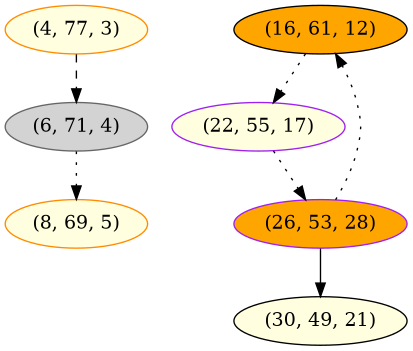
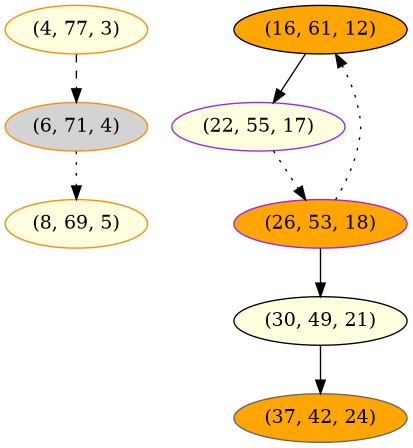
edge "(16, 61, 12)" -> "(22, 55, 17)": style dotted -> solid
node "(6, 71, 4)": color gray40 -> darkorange
node "(26, 53, 28)": label "(26, 53, 28)" -> "(26, 53, 18)"
node "(37, 42, 24)": added
